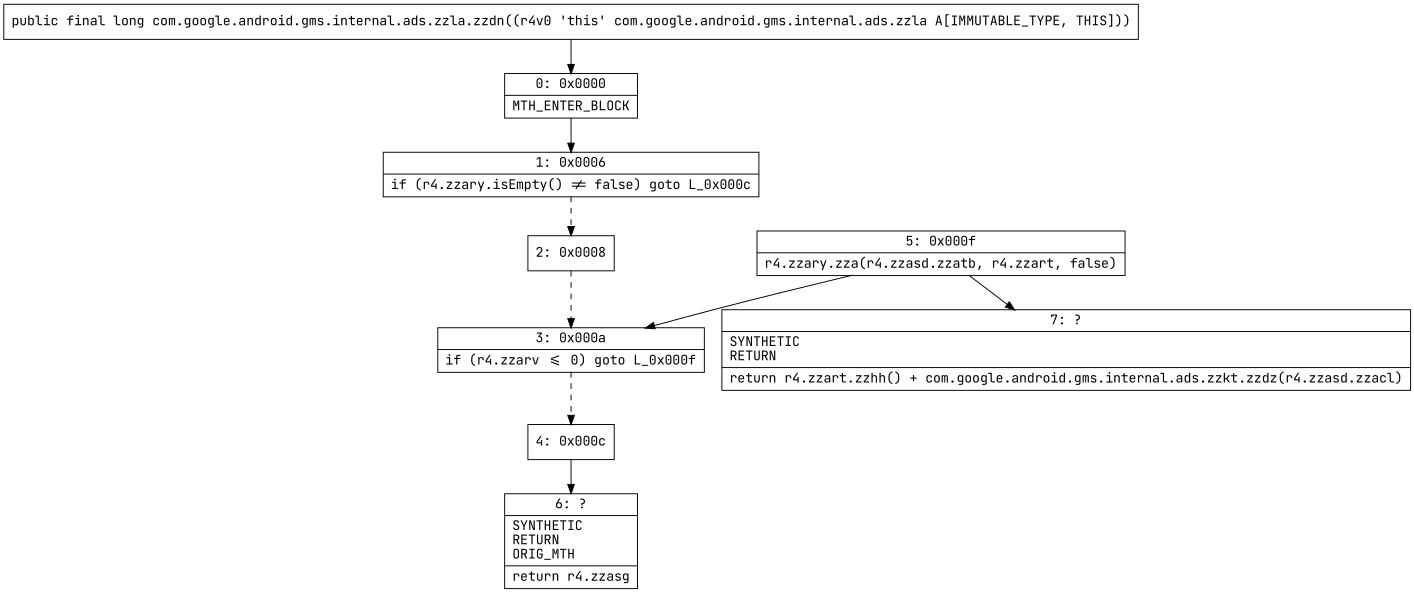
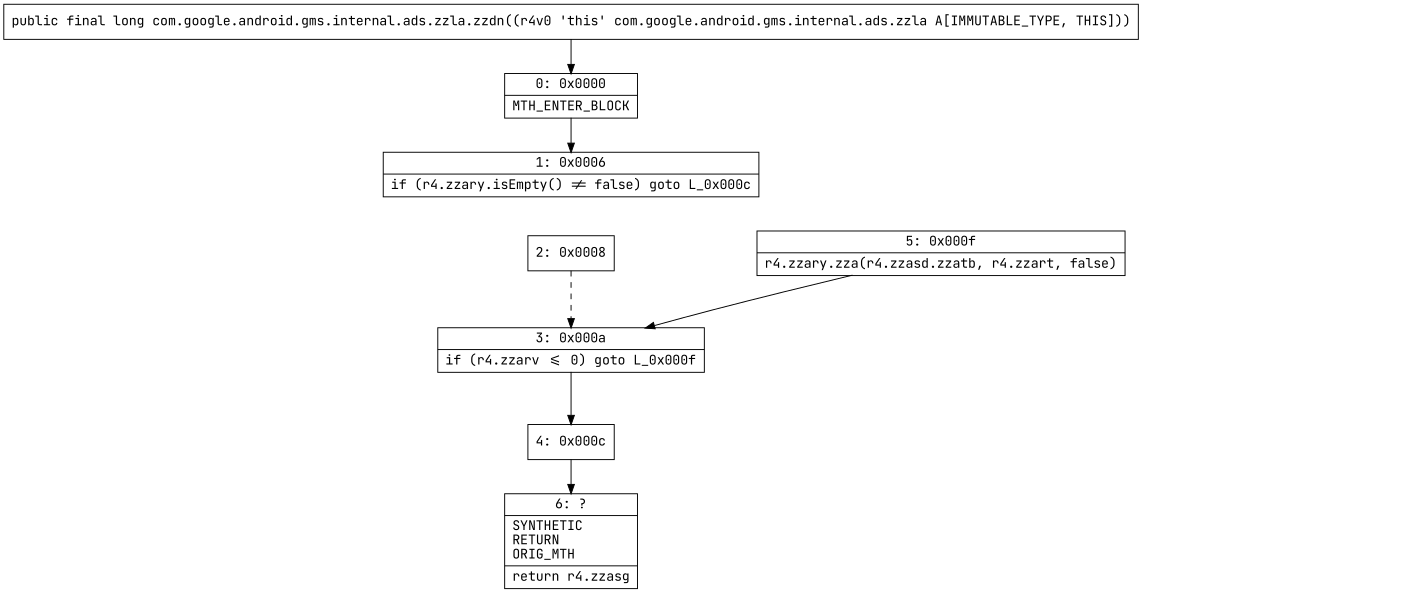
edge "1: 0x0006" -> "2: 0x0008": removed
node "7: ?": removed
edge "3: 0x000a" -> "4: 0x000c": style dashed -> solid
